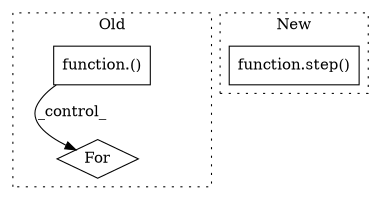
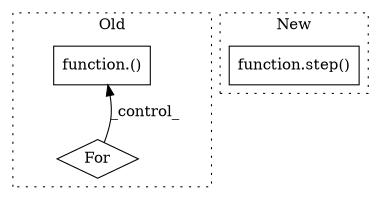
edge "function.()" -> "For": reversed
